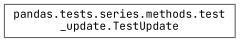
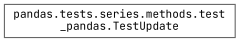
node "pandas.tests.series.methods.test _update.TestUpdate": label "pandas.tests.series.methods.test _update.TestUpdate" -> "pandas.tests.series.methods.test _pandas.TestUpdate"
